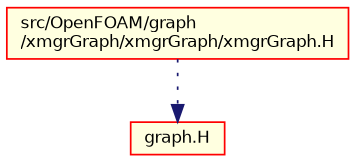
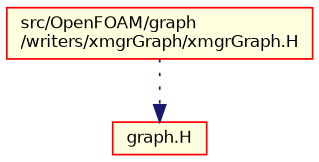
node "src/OpenFOAM/graph /xmgrGraph/xmgrGraph/xmgrGraph.H": label "src/OpenFOAM/graph /xmgrGraph/xmgrGraph/xmgrGraph.H" -> "src/OpenFOAM/graph /writers/xmgrGraph/xmgrGraph.H"
